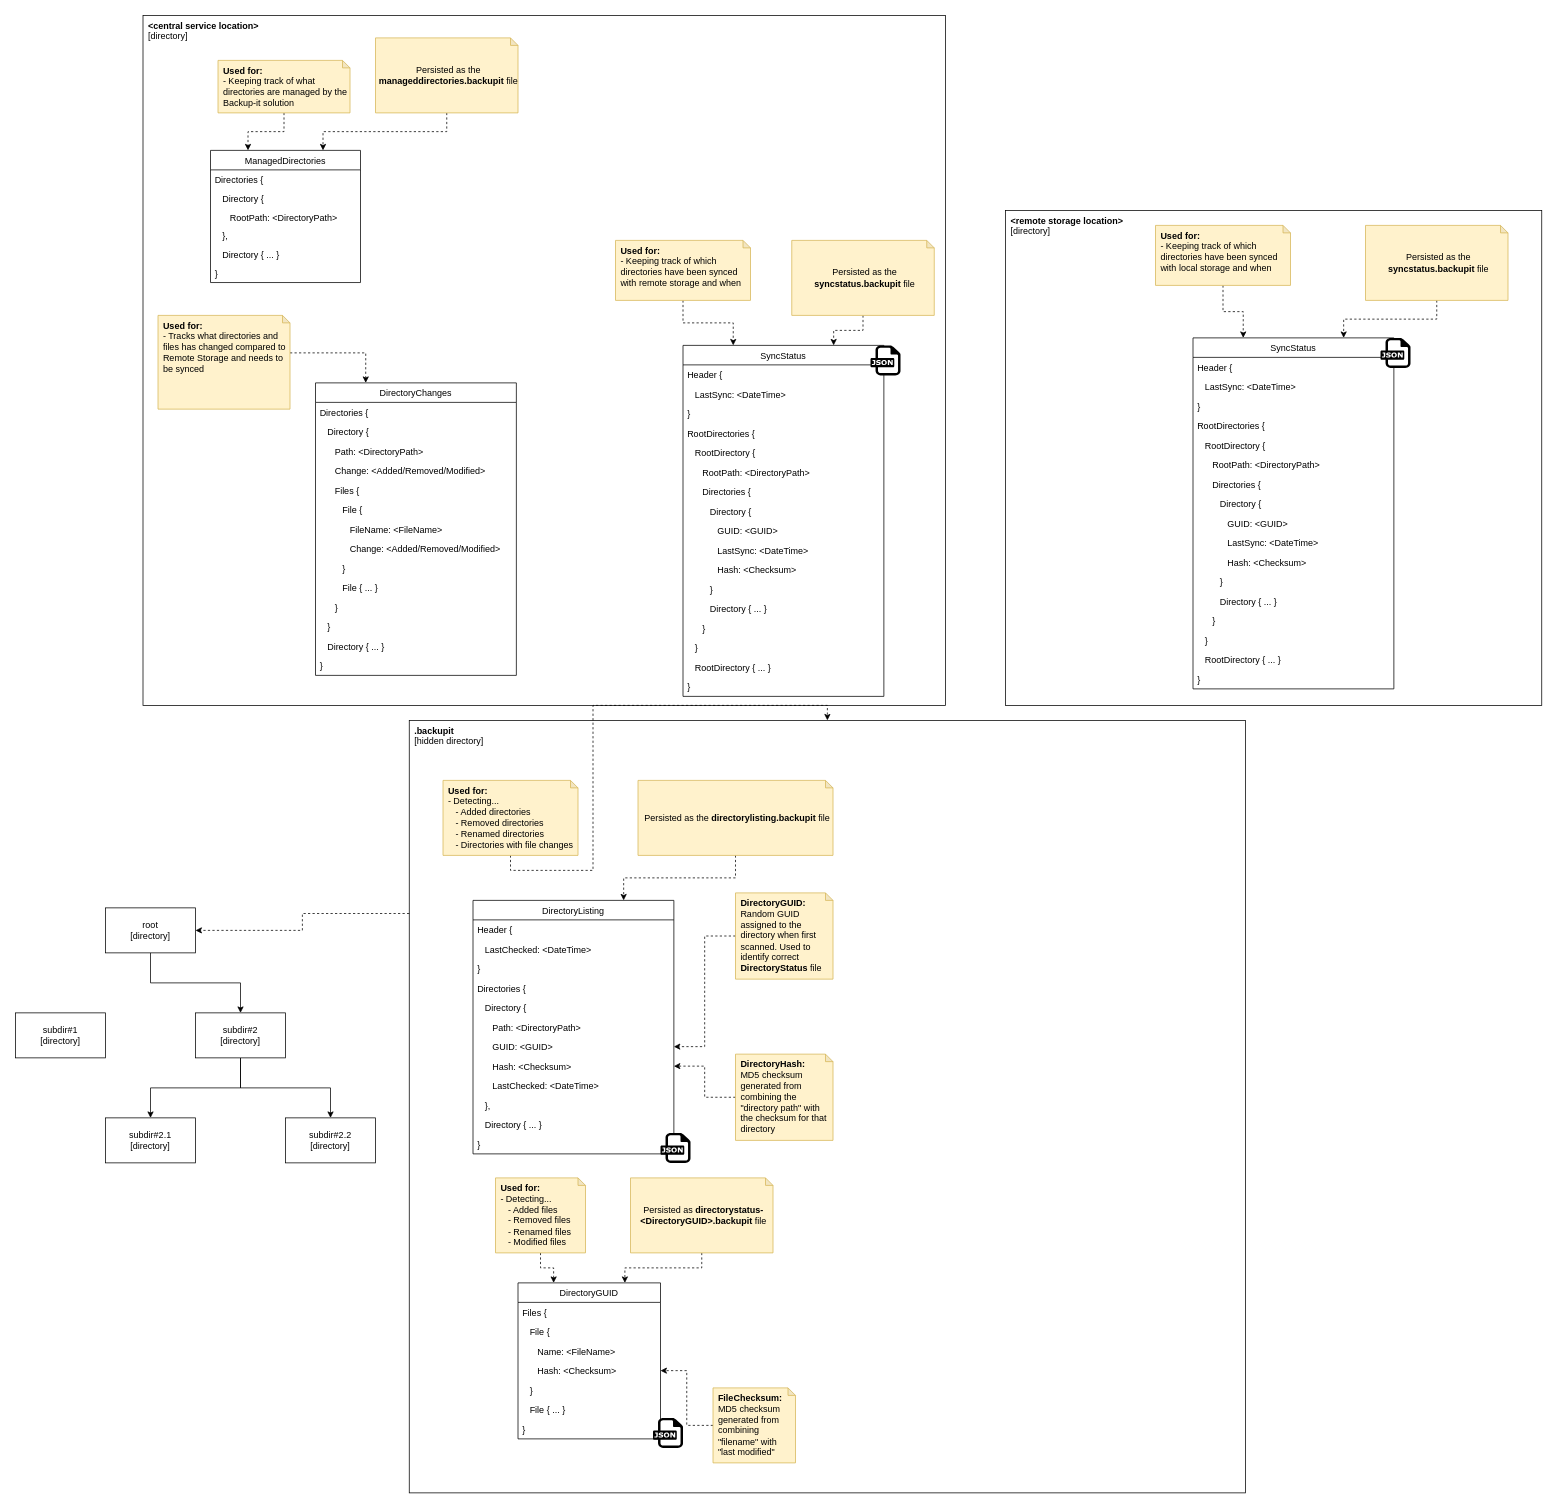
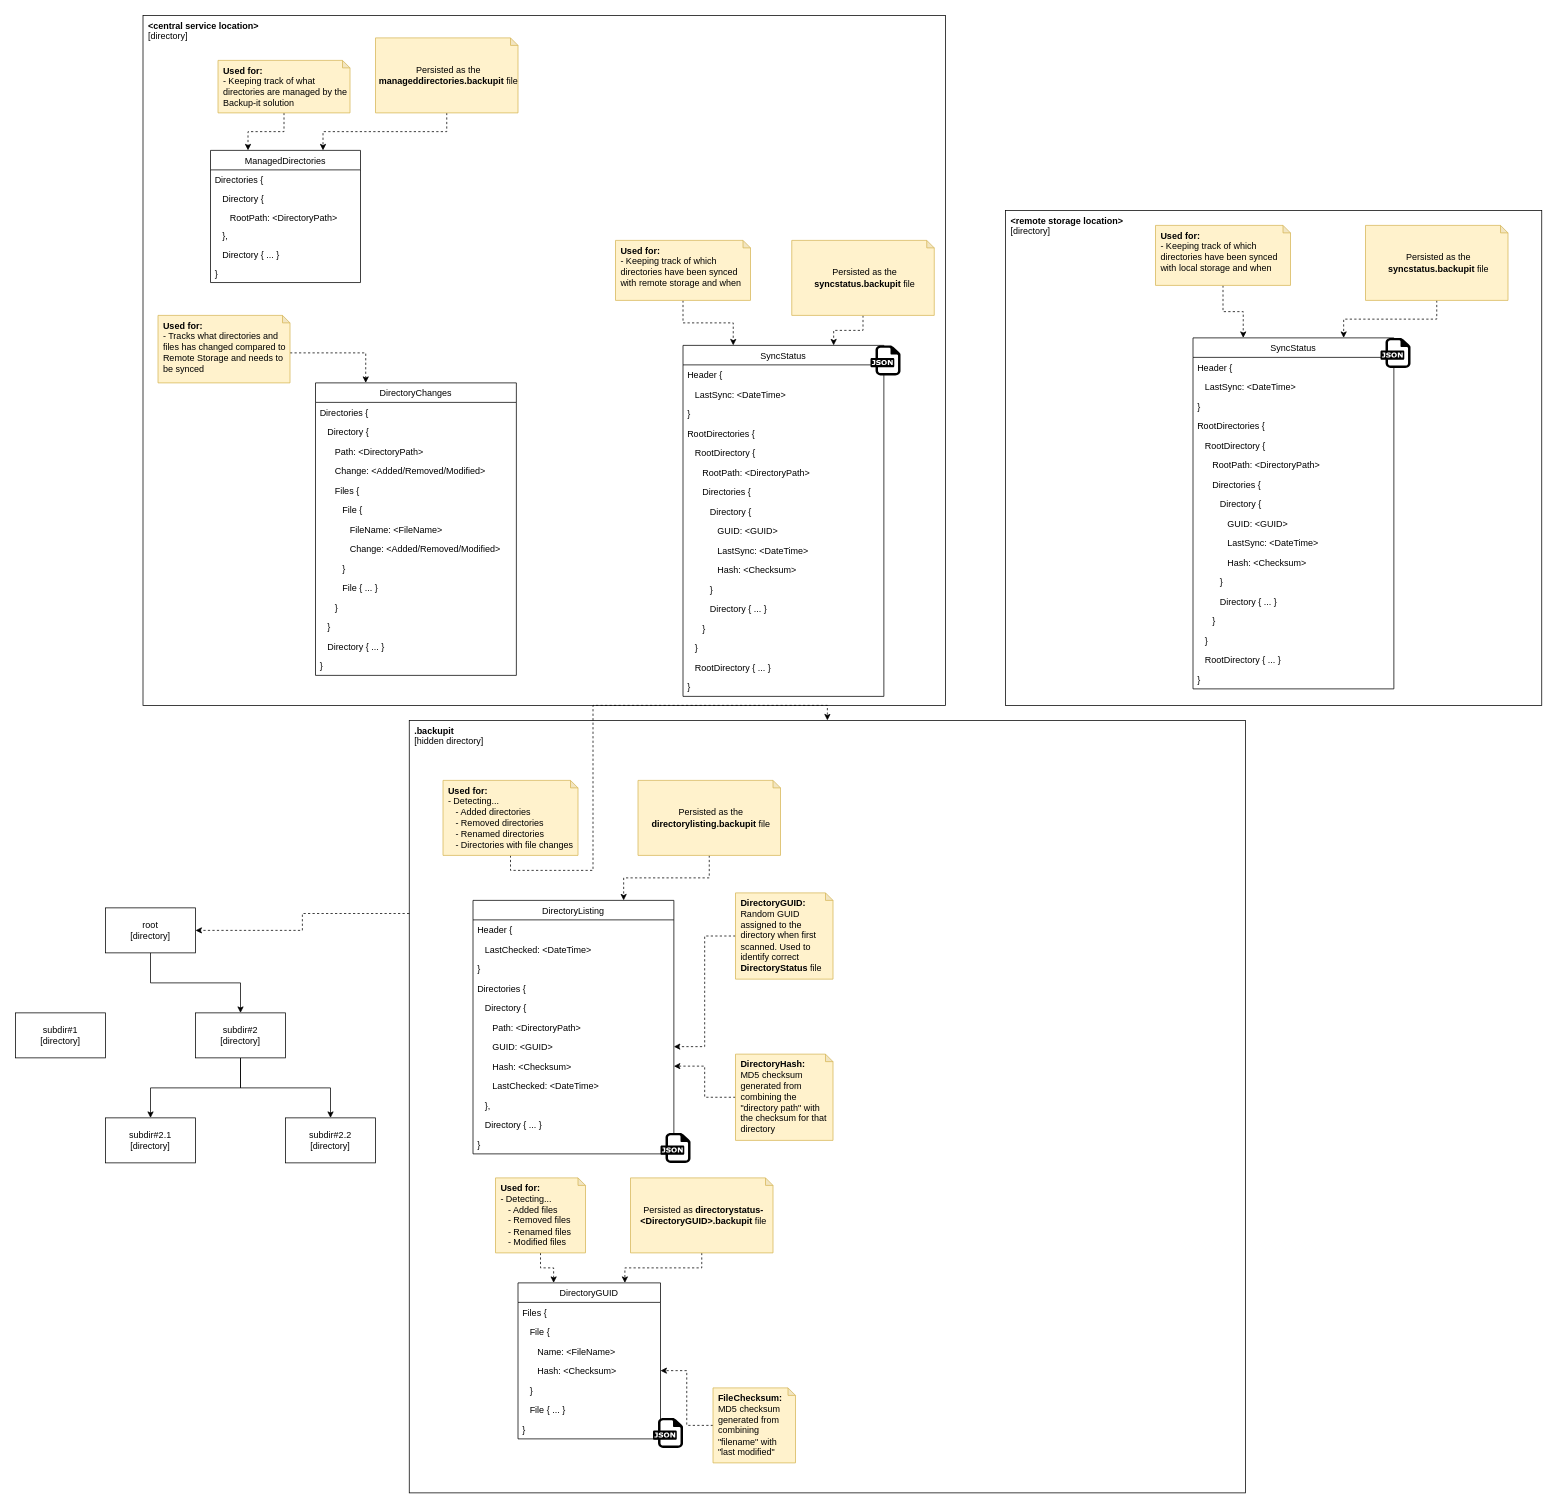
node "Used for: - Tracks what directories and files has changed compared to Remote Storage and needs to be synced": size 132x94 -> 132x68
node "Persisted as the directorylisting.backupit file": size 195x75 -> 143x75
